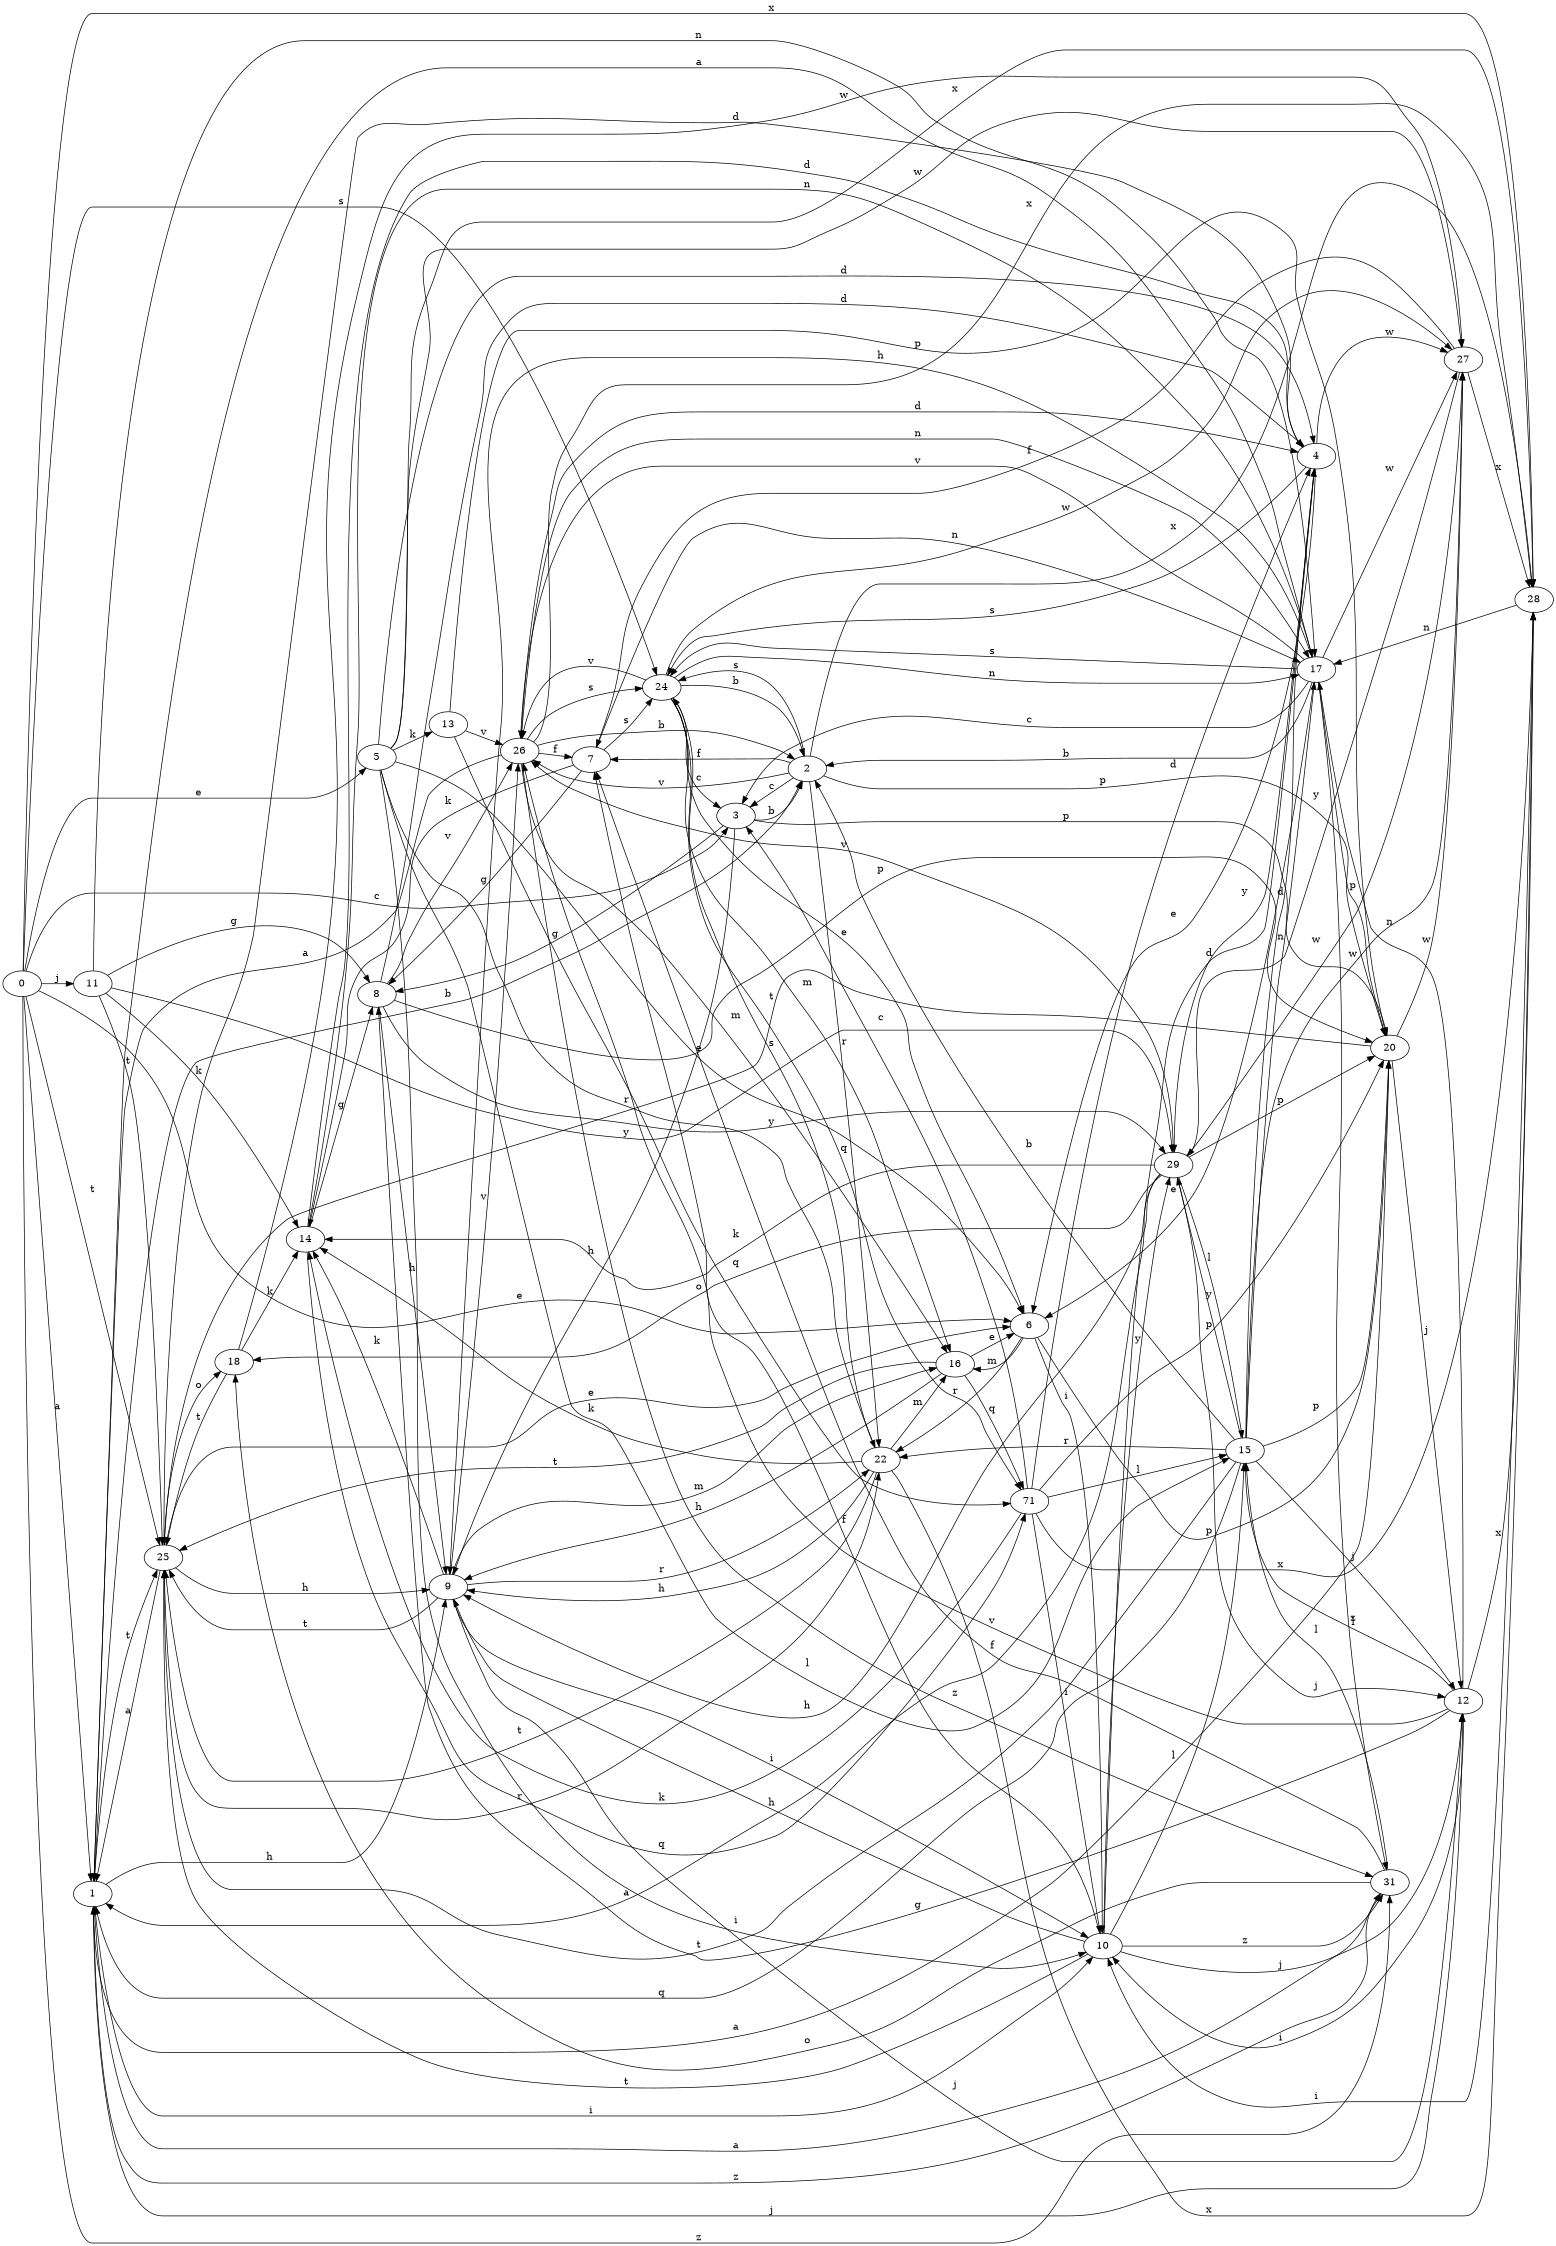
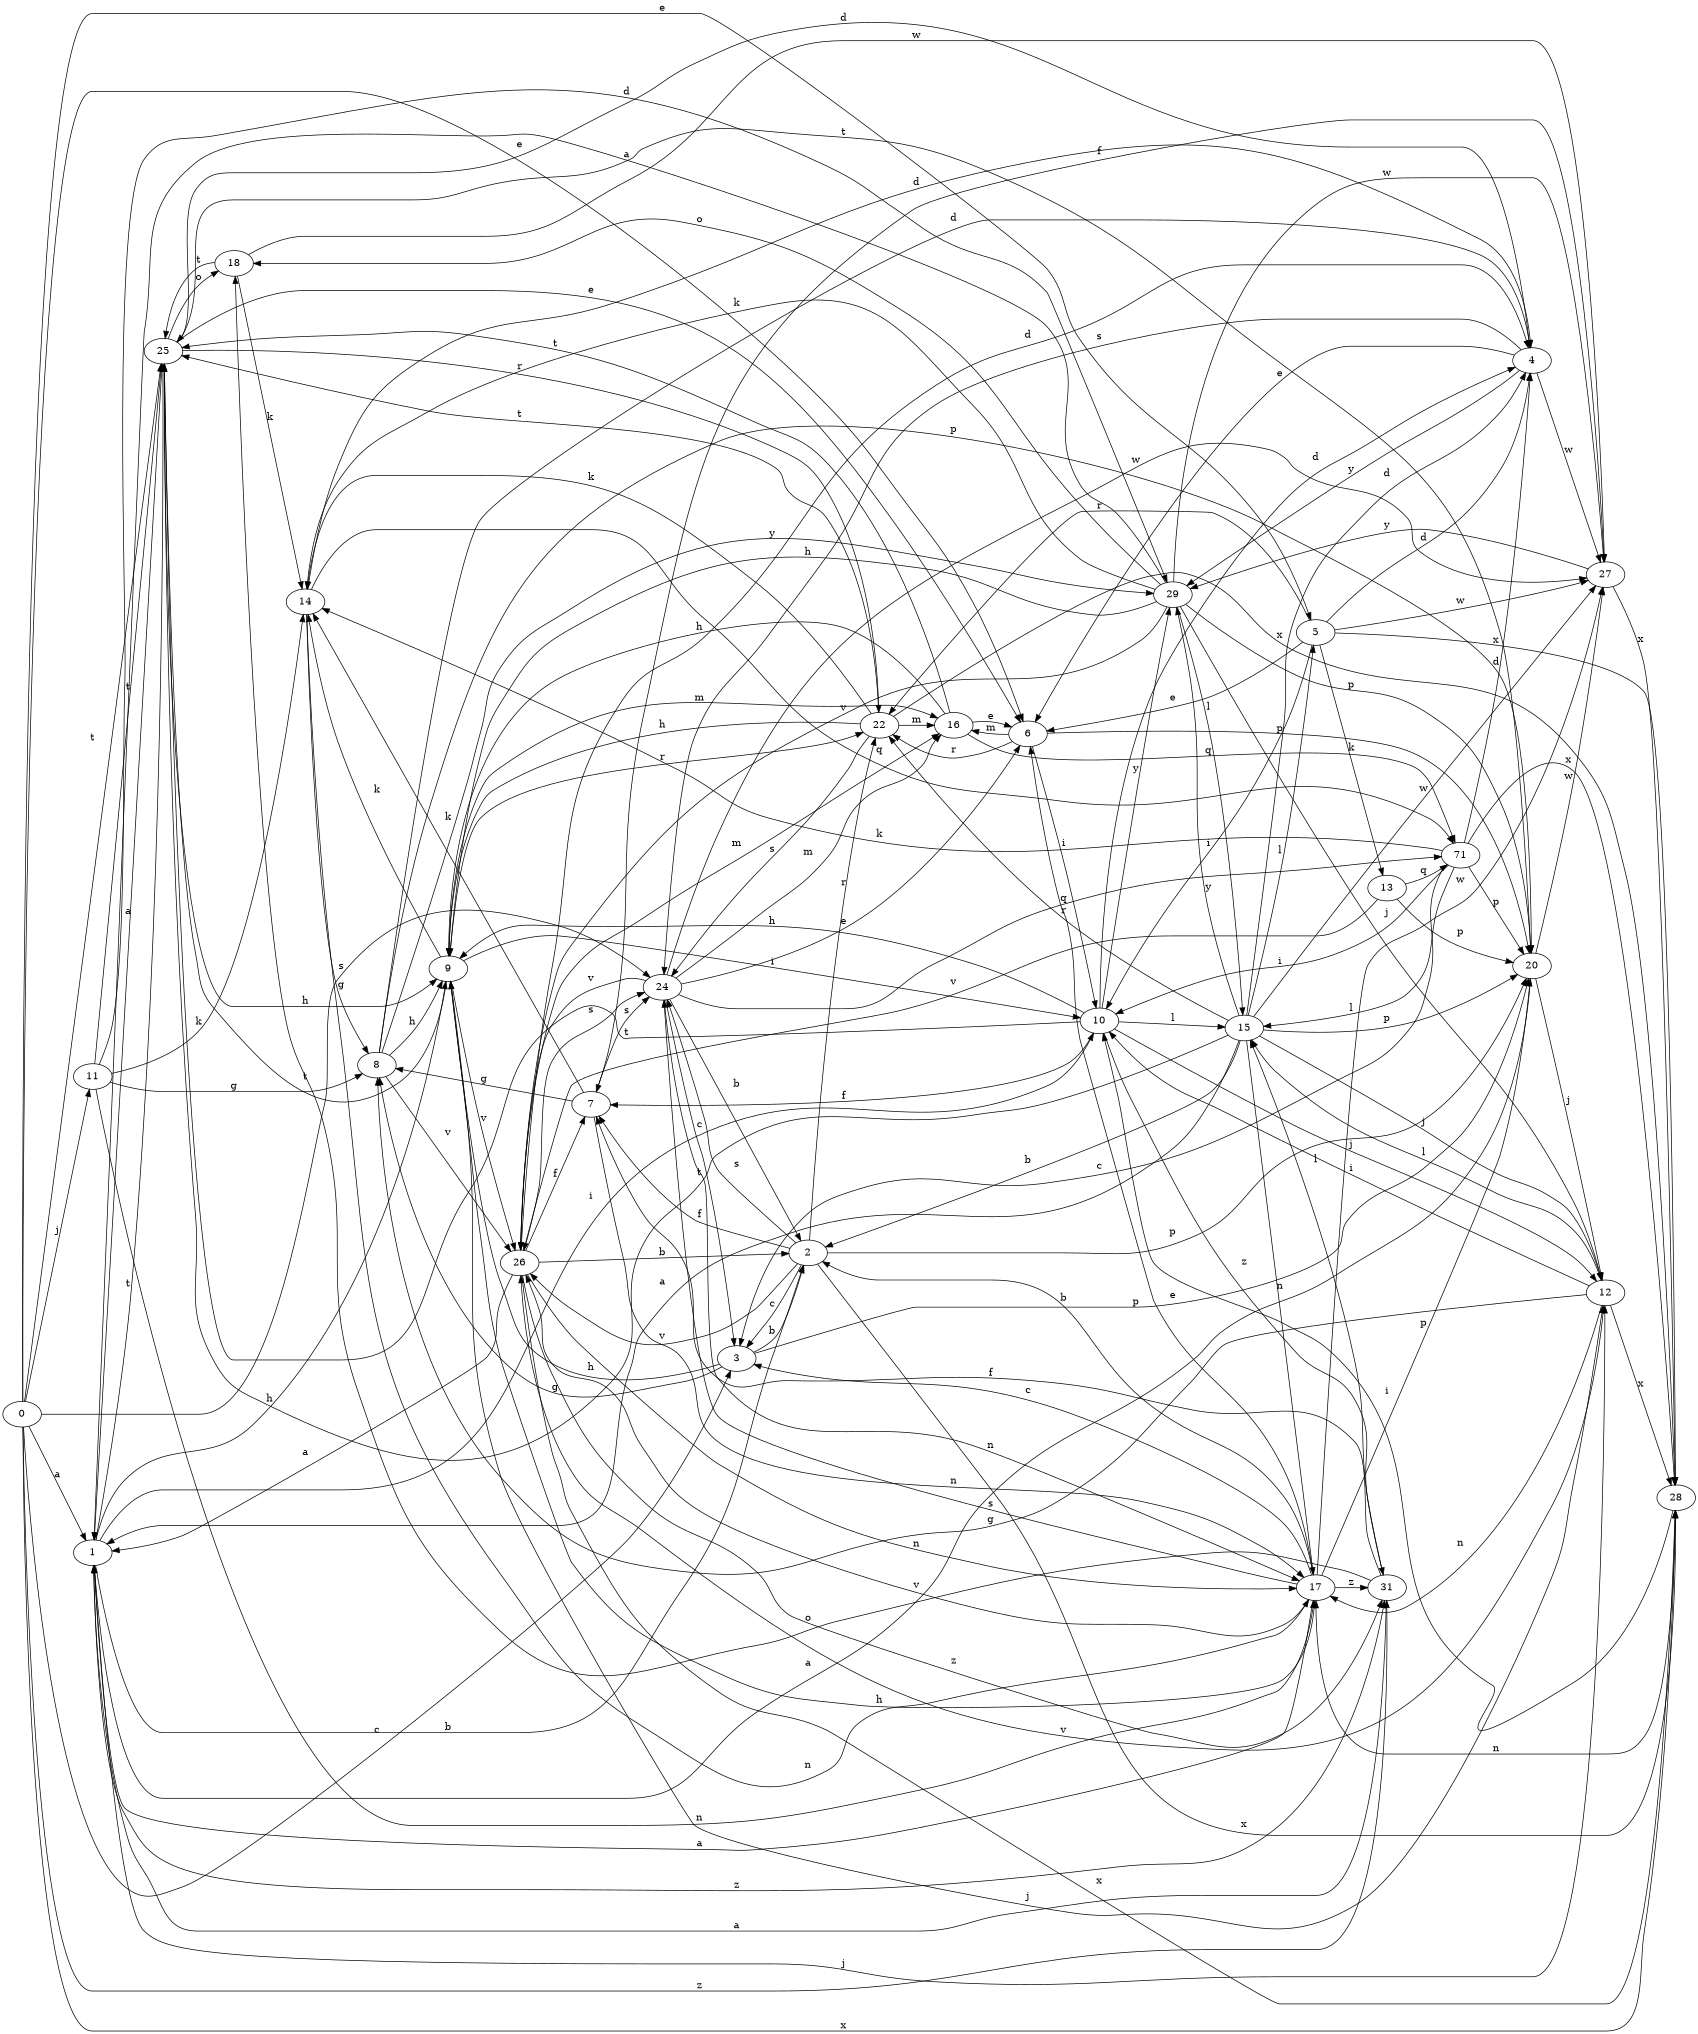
edge "11" -> "29": label "y" -> "d"
edge "5" -> "15": reversed
edge "15" -> "1": label "q" -> "a"
